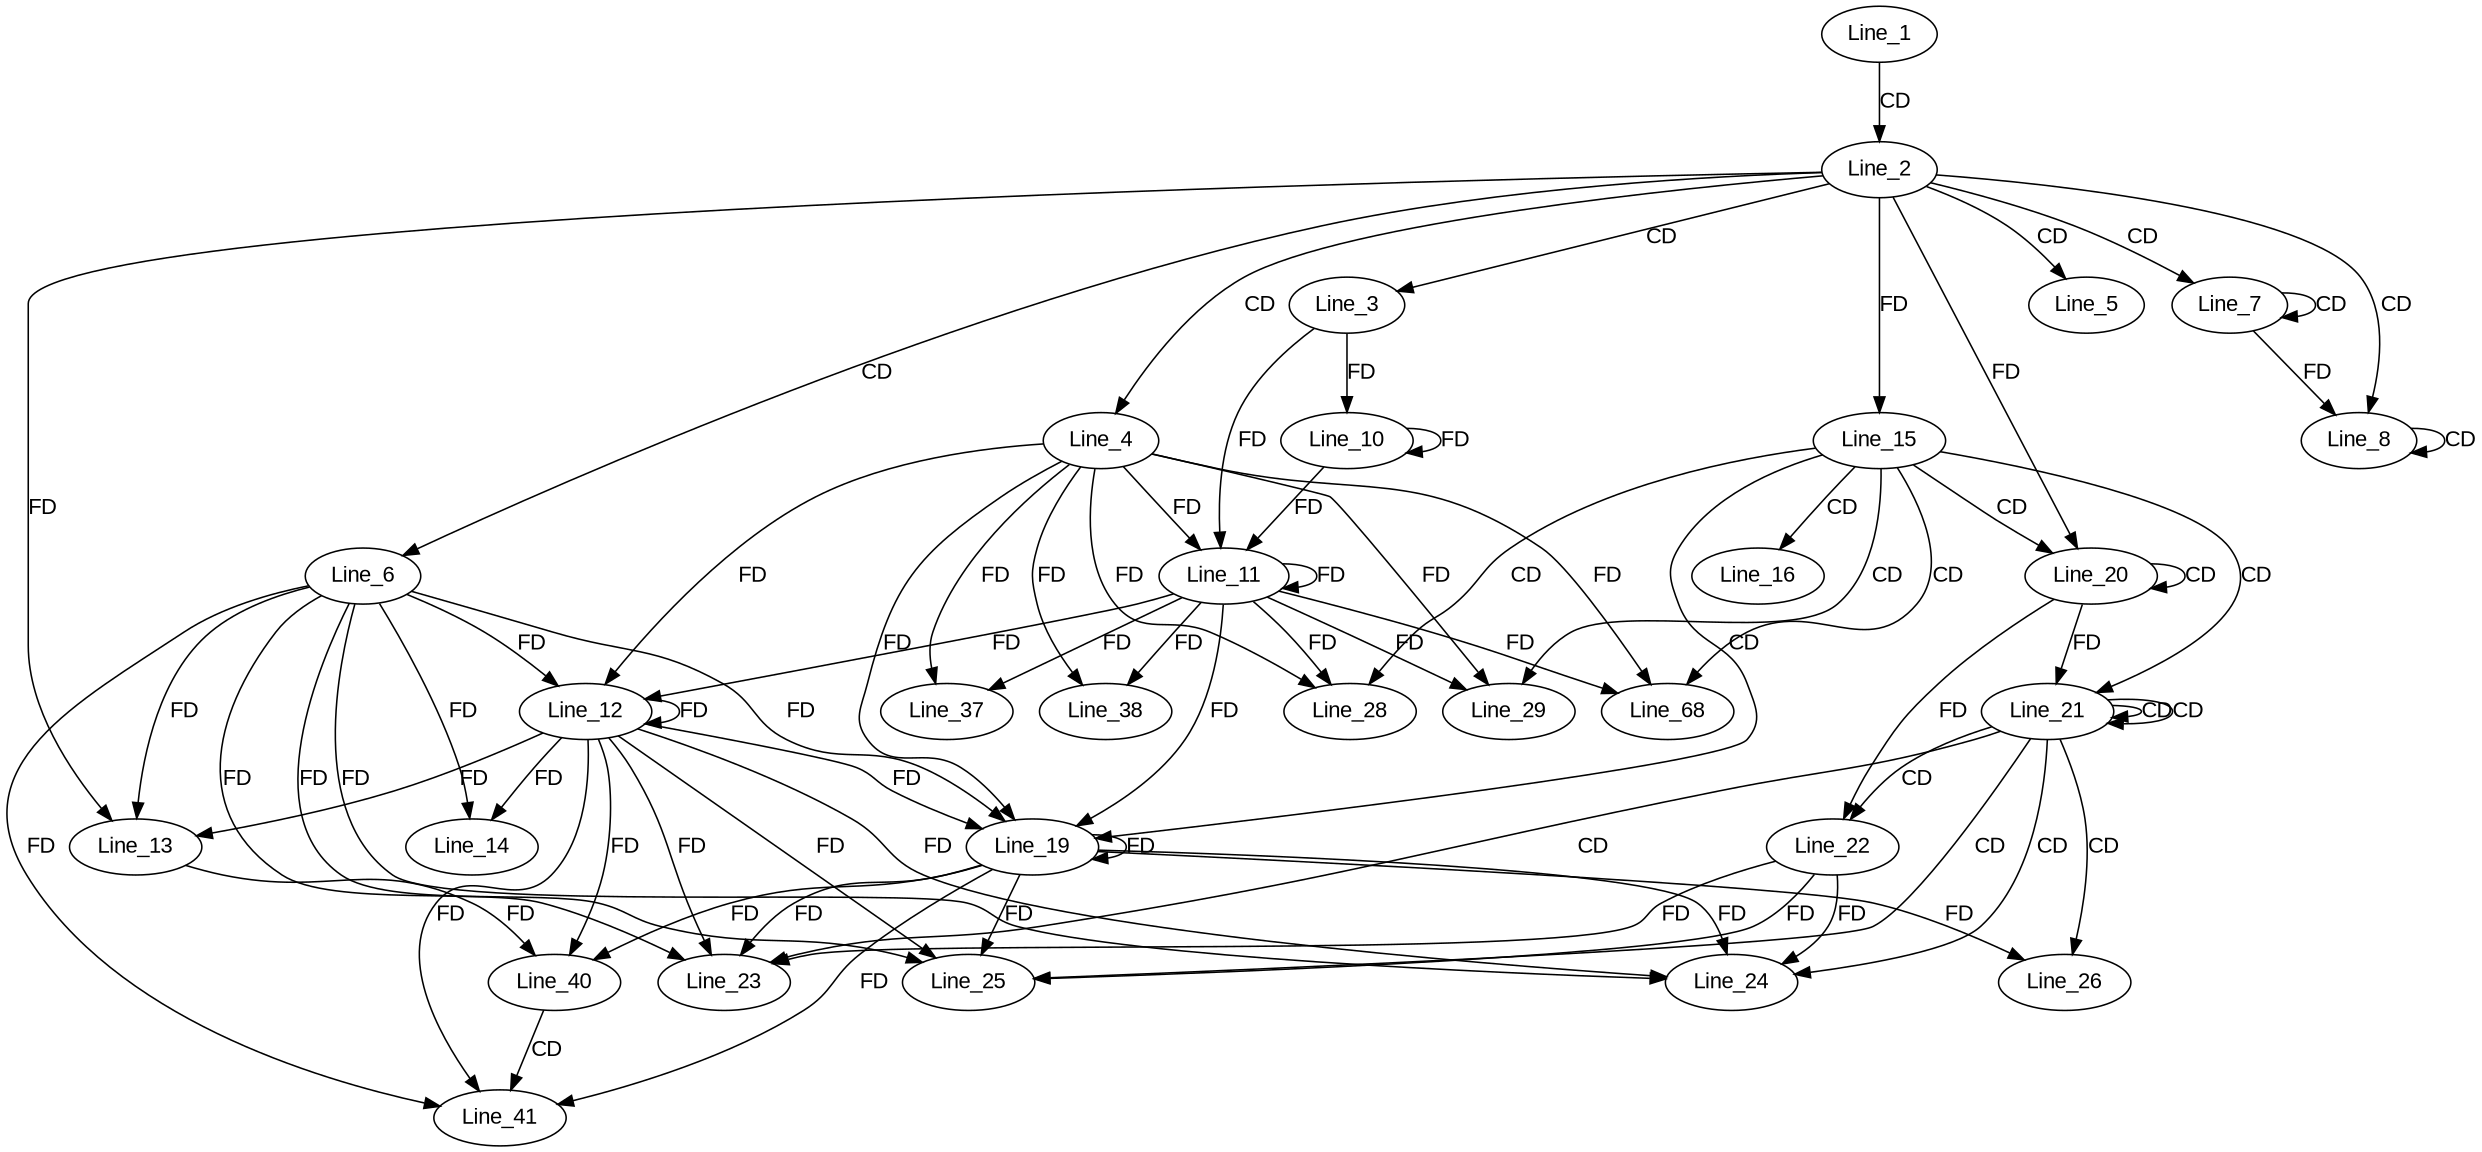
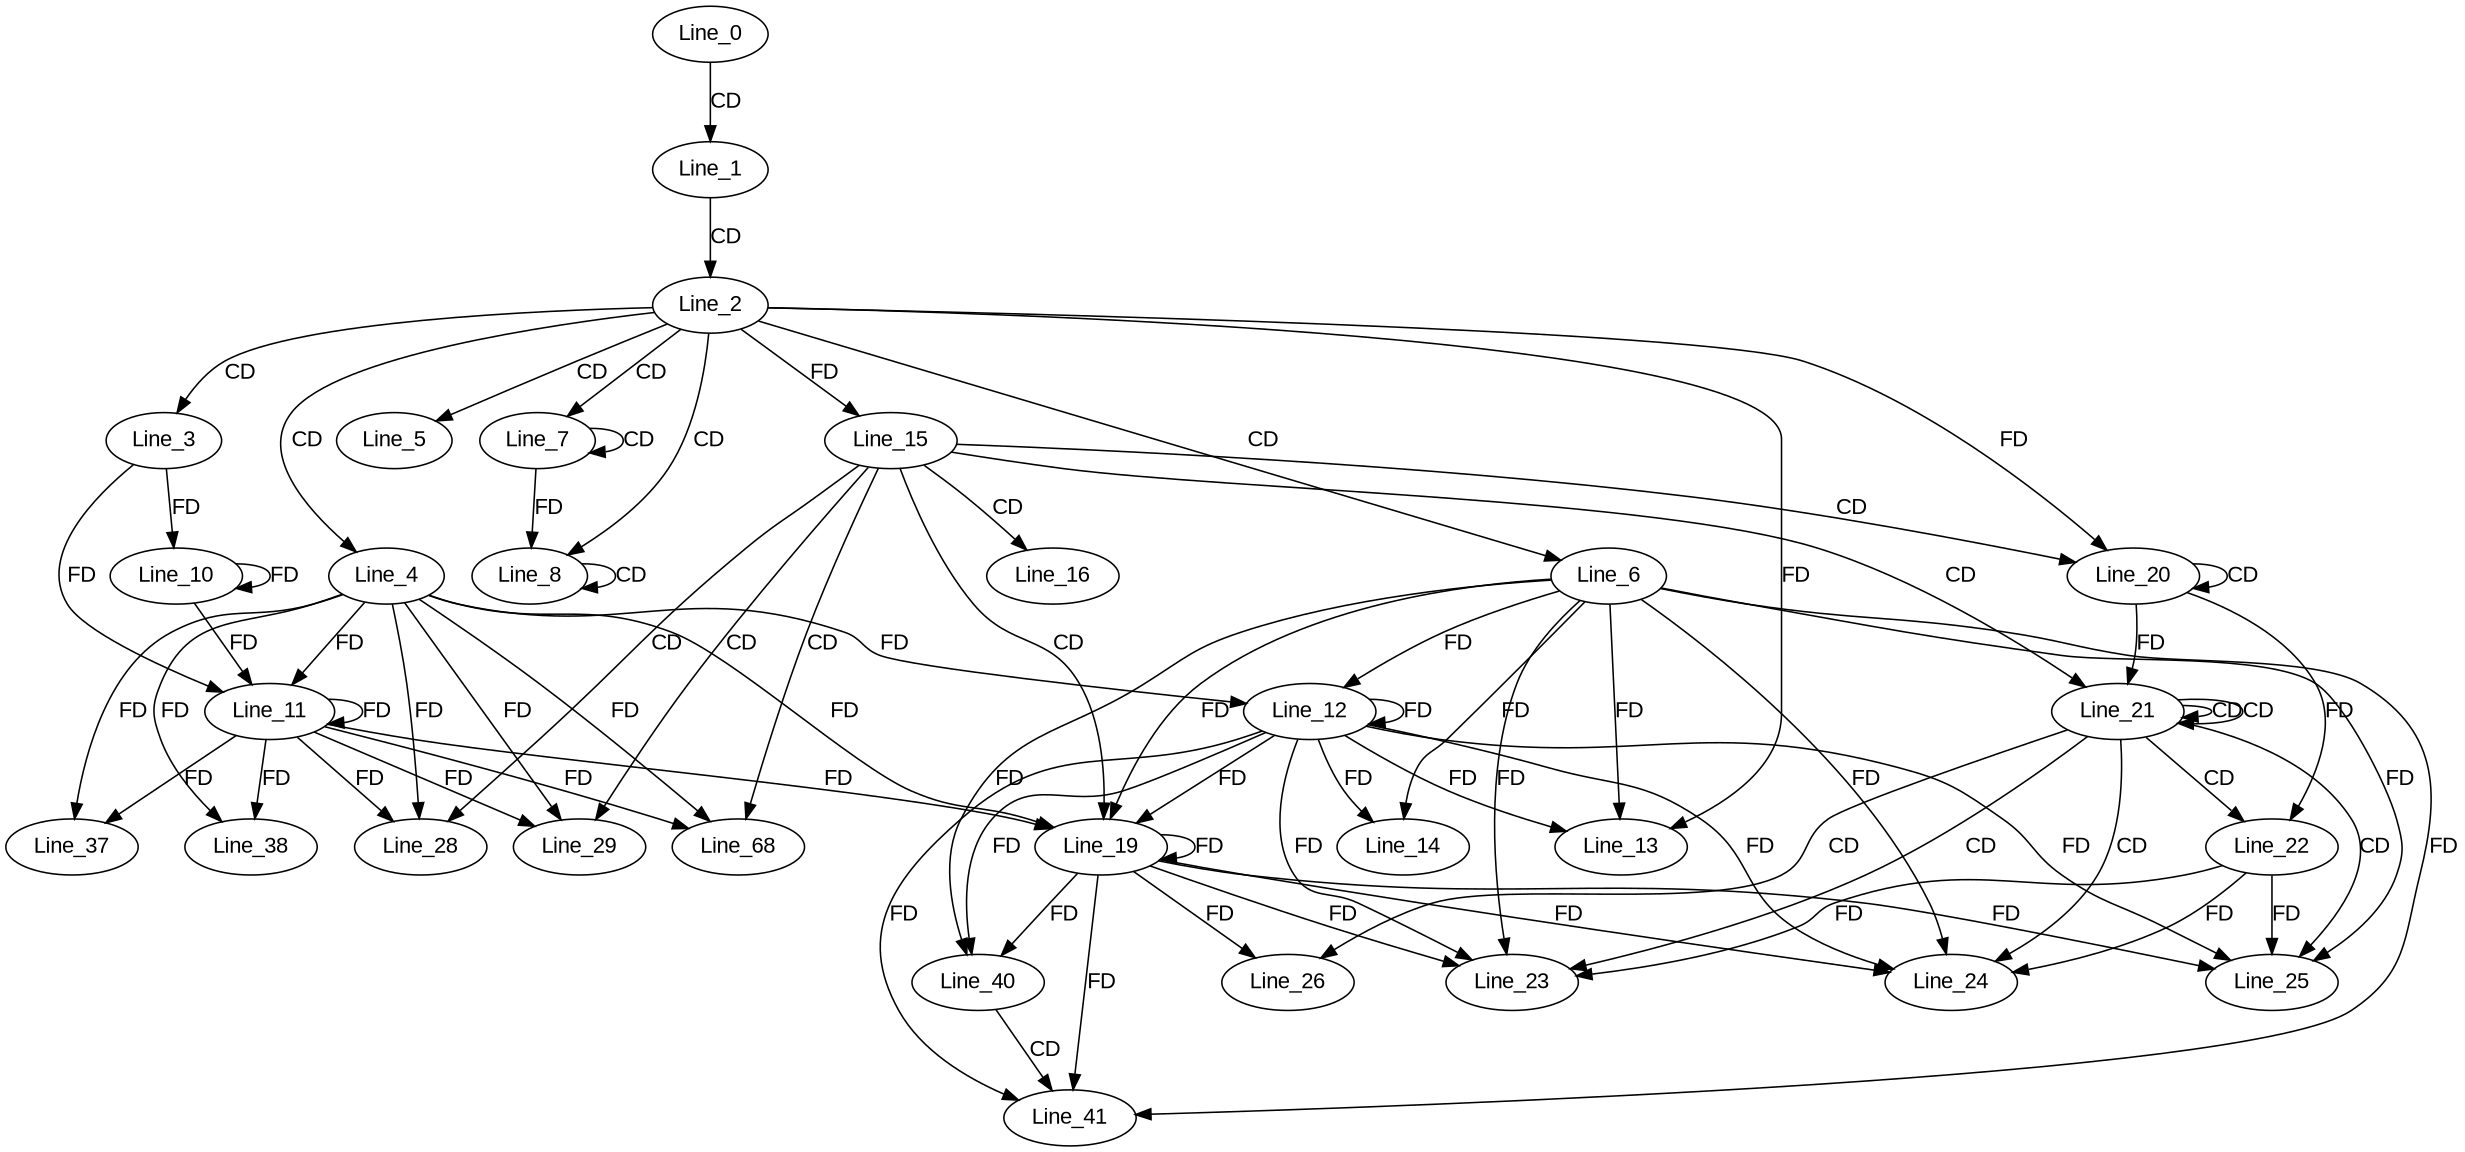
node "Line_0": added
edge "Line_11" -> "Line_12": removed, label "FD"
edge "Line_13" -> "Line_40": now "Line_6" -> "Line_40"
